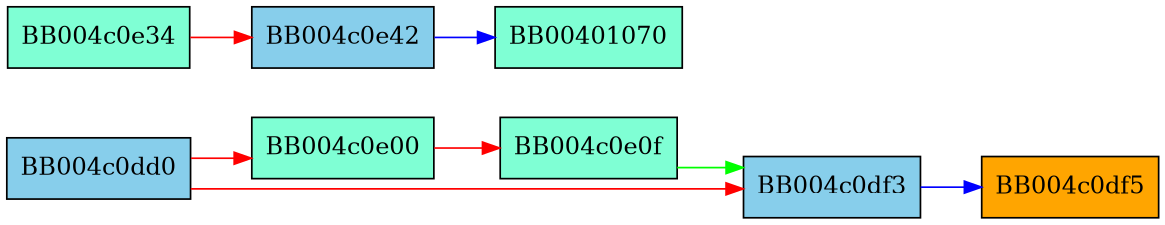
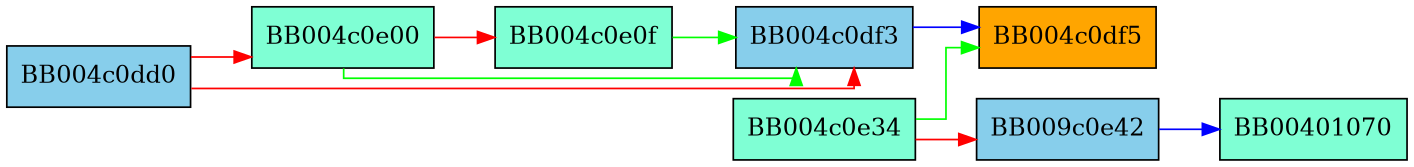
node "BB004c0e42": label "BB004c0e42" -> "BB009c0e42"
edge "BB004c0e00" -> "BB004c0df3": added
edge "BB004c0e34" -> "BB004c0df5": added
